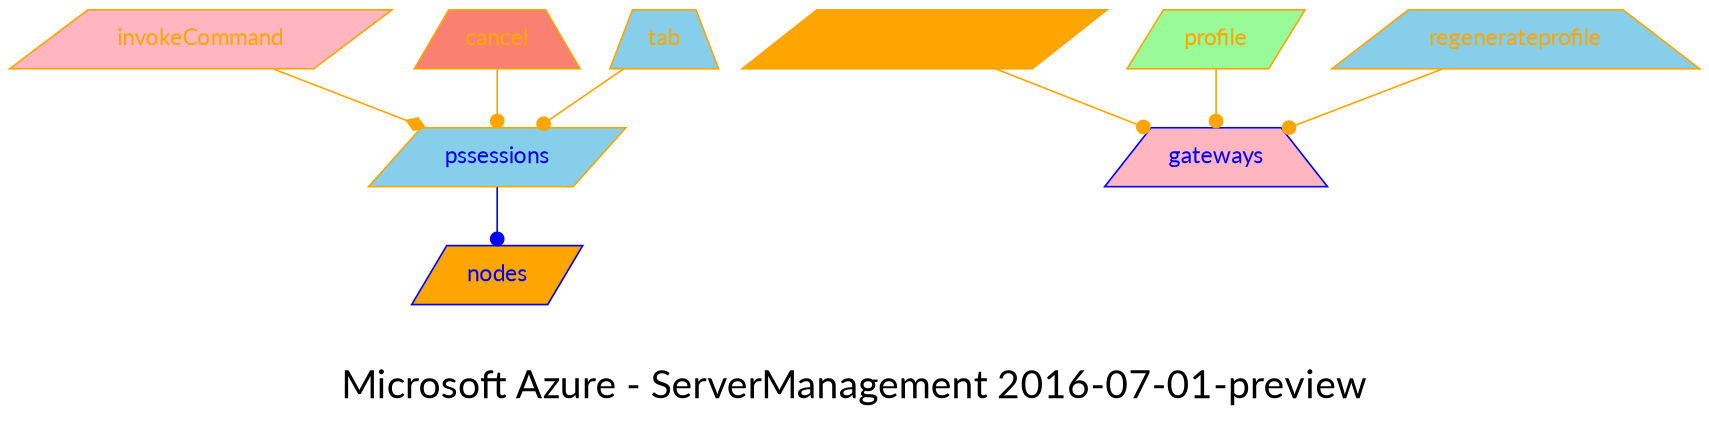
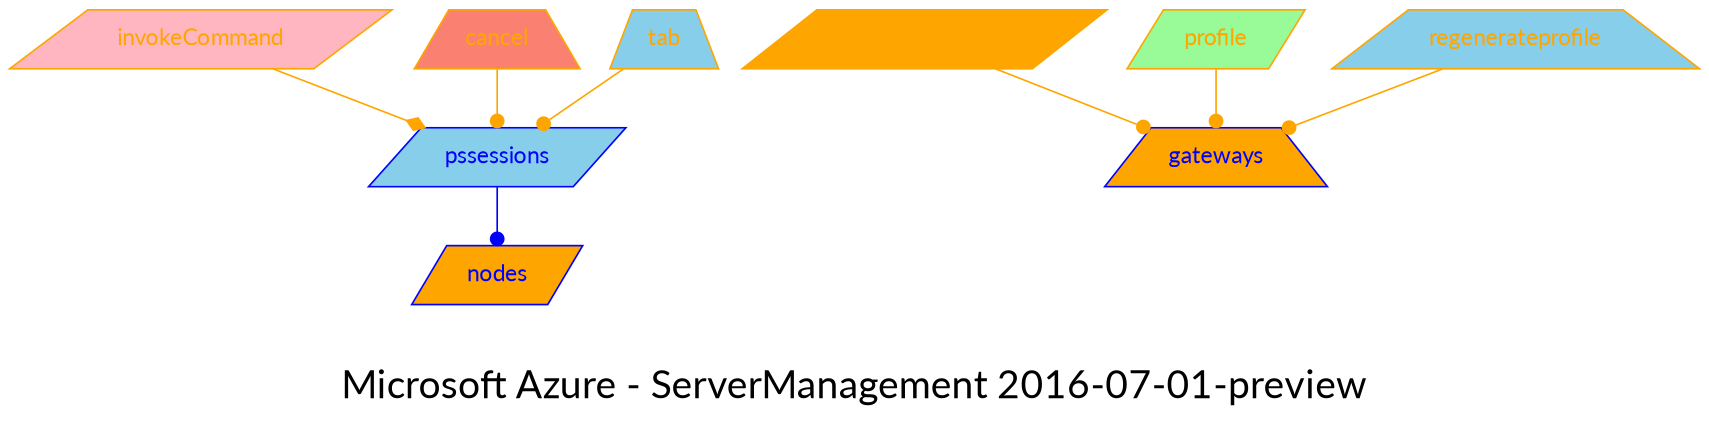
node "pssessions": color orange -> blue
node "gateways": fillcolor lightpink -> orange
